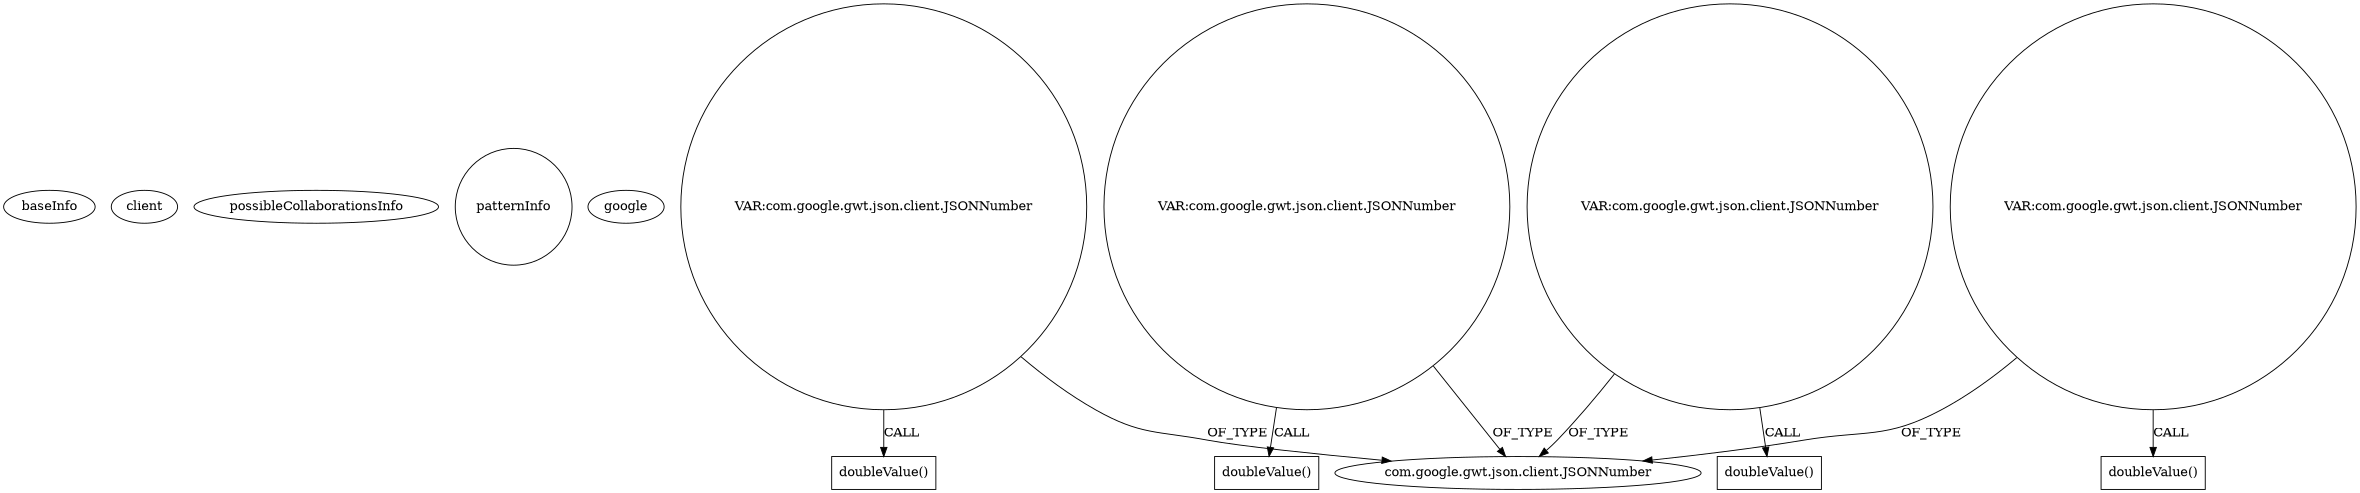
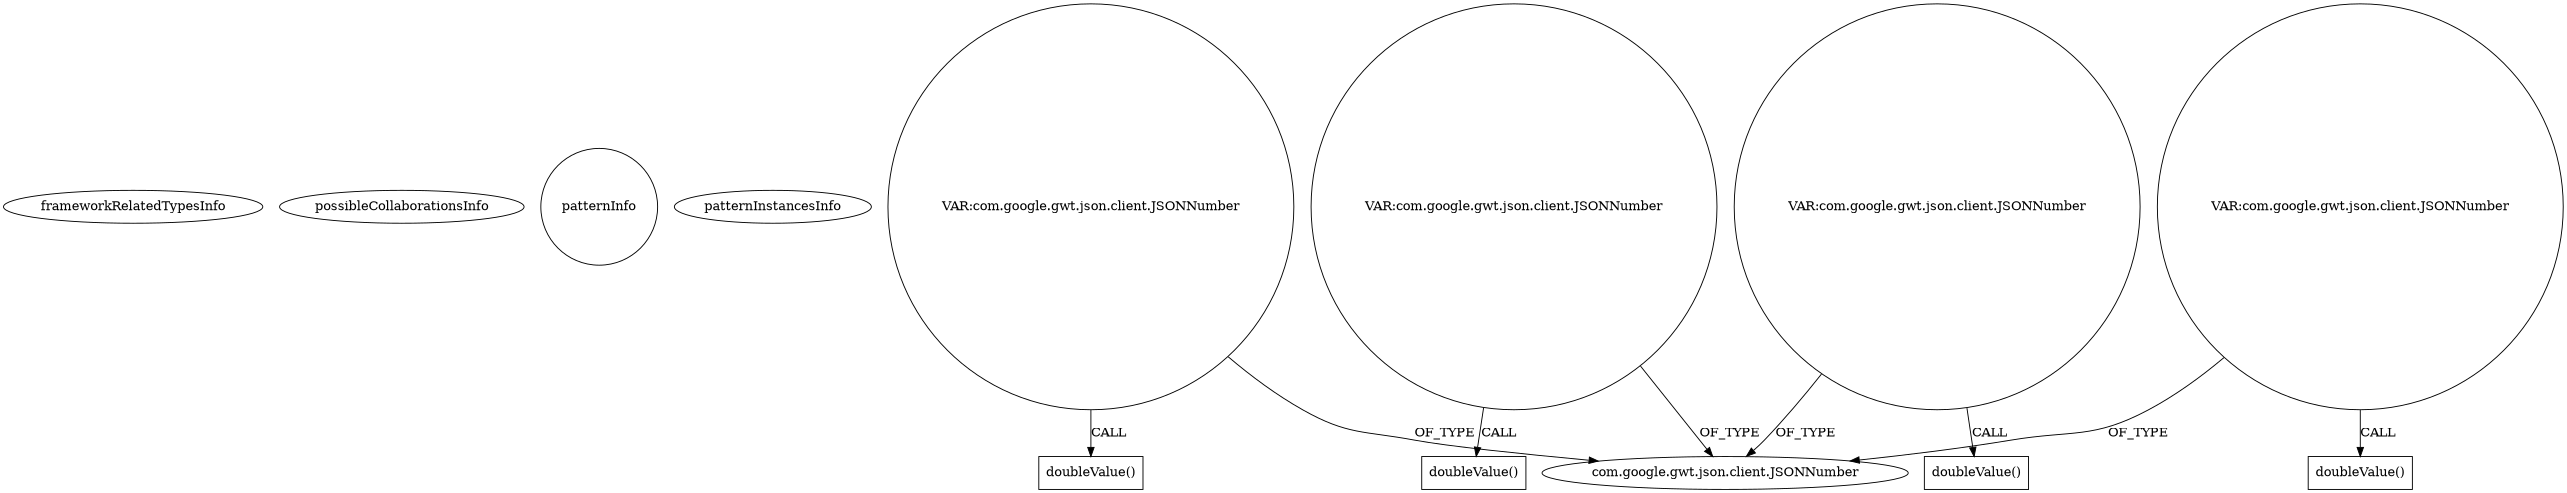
node "baseInfo": removed
node "client": label "client" -> "frameworkRelatedTypesInfo"
node "google": label "google" -> "patternInstancesInfo"
